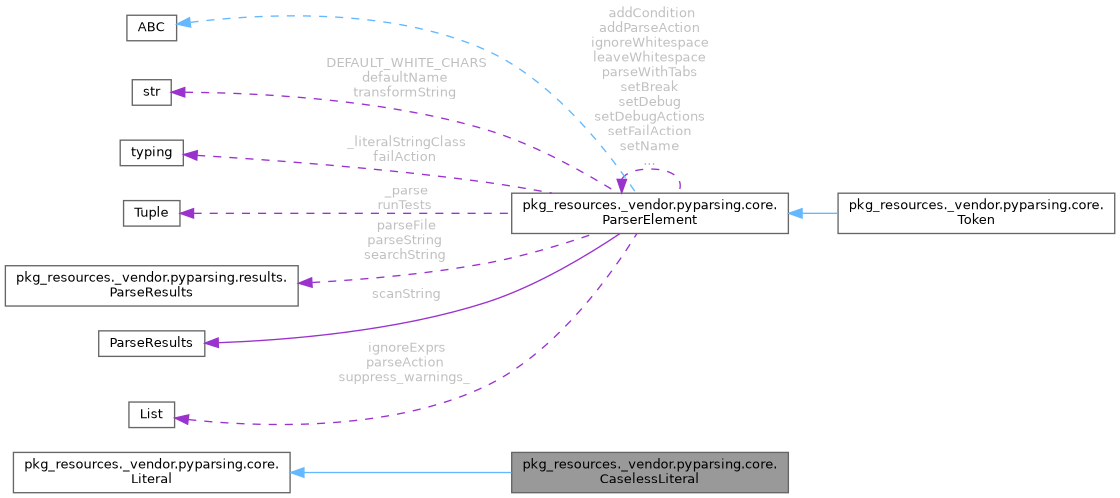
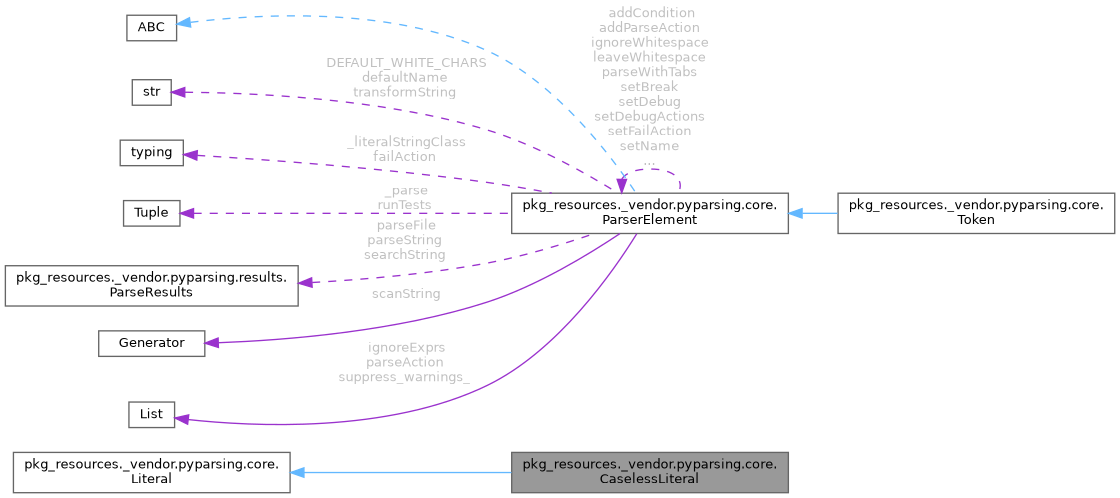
node "ParseResults": label "ParseResults" -> "Generator"
edge "pkg_resources._vendor.pyparsing.core. ParserElement" -> "List": style dashed -> solid
